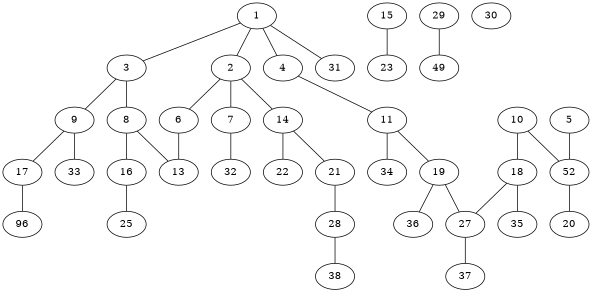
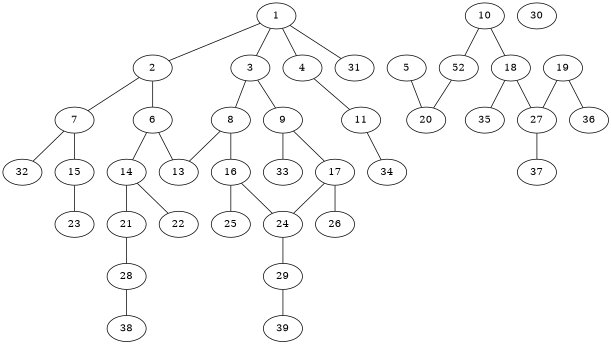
node "49": label "49" -> "39"
edge "2" -- "14": now "6" -- "14"
edge "7" -- "15": added
edge "11" -- "19": removed
edge "5" -- "52": now "5" -- "20"
node "96": label "96" -> "26"
node "24": added
